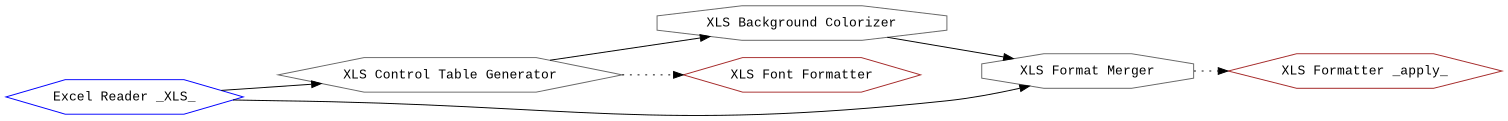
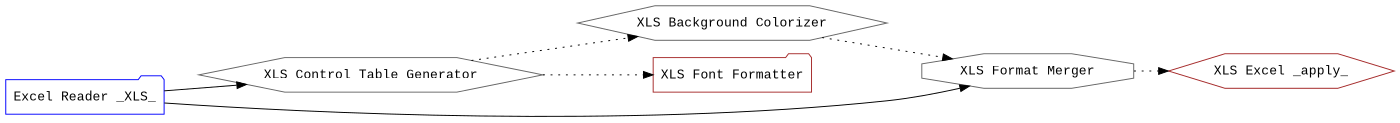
node "XLS Background Colorizer": shape octagon -> hexagon
edge "XLS Background Colorizer" -> "XLS Format Merger": style solid -> dotted
edge "XLS Control Table Generator" -> "XLS Background Colorizer": style solid -> dotted
node "XLS Formatter _apply_": label "XLS Formatter _apply_" -> "XLS Excel _apply_"
node "XLS Font Formatter": shape hexagon -> folder
node "Excel Reader _XLS_": shape hexagon -> folder
